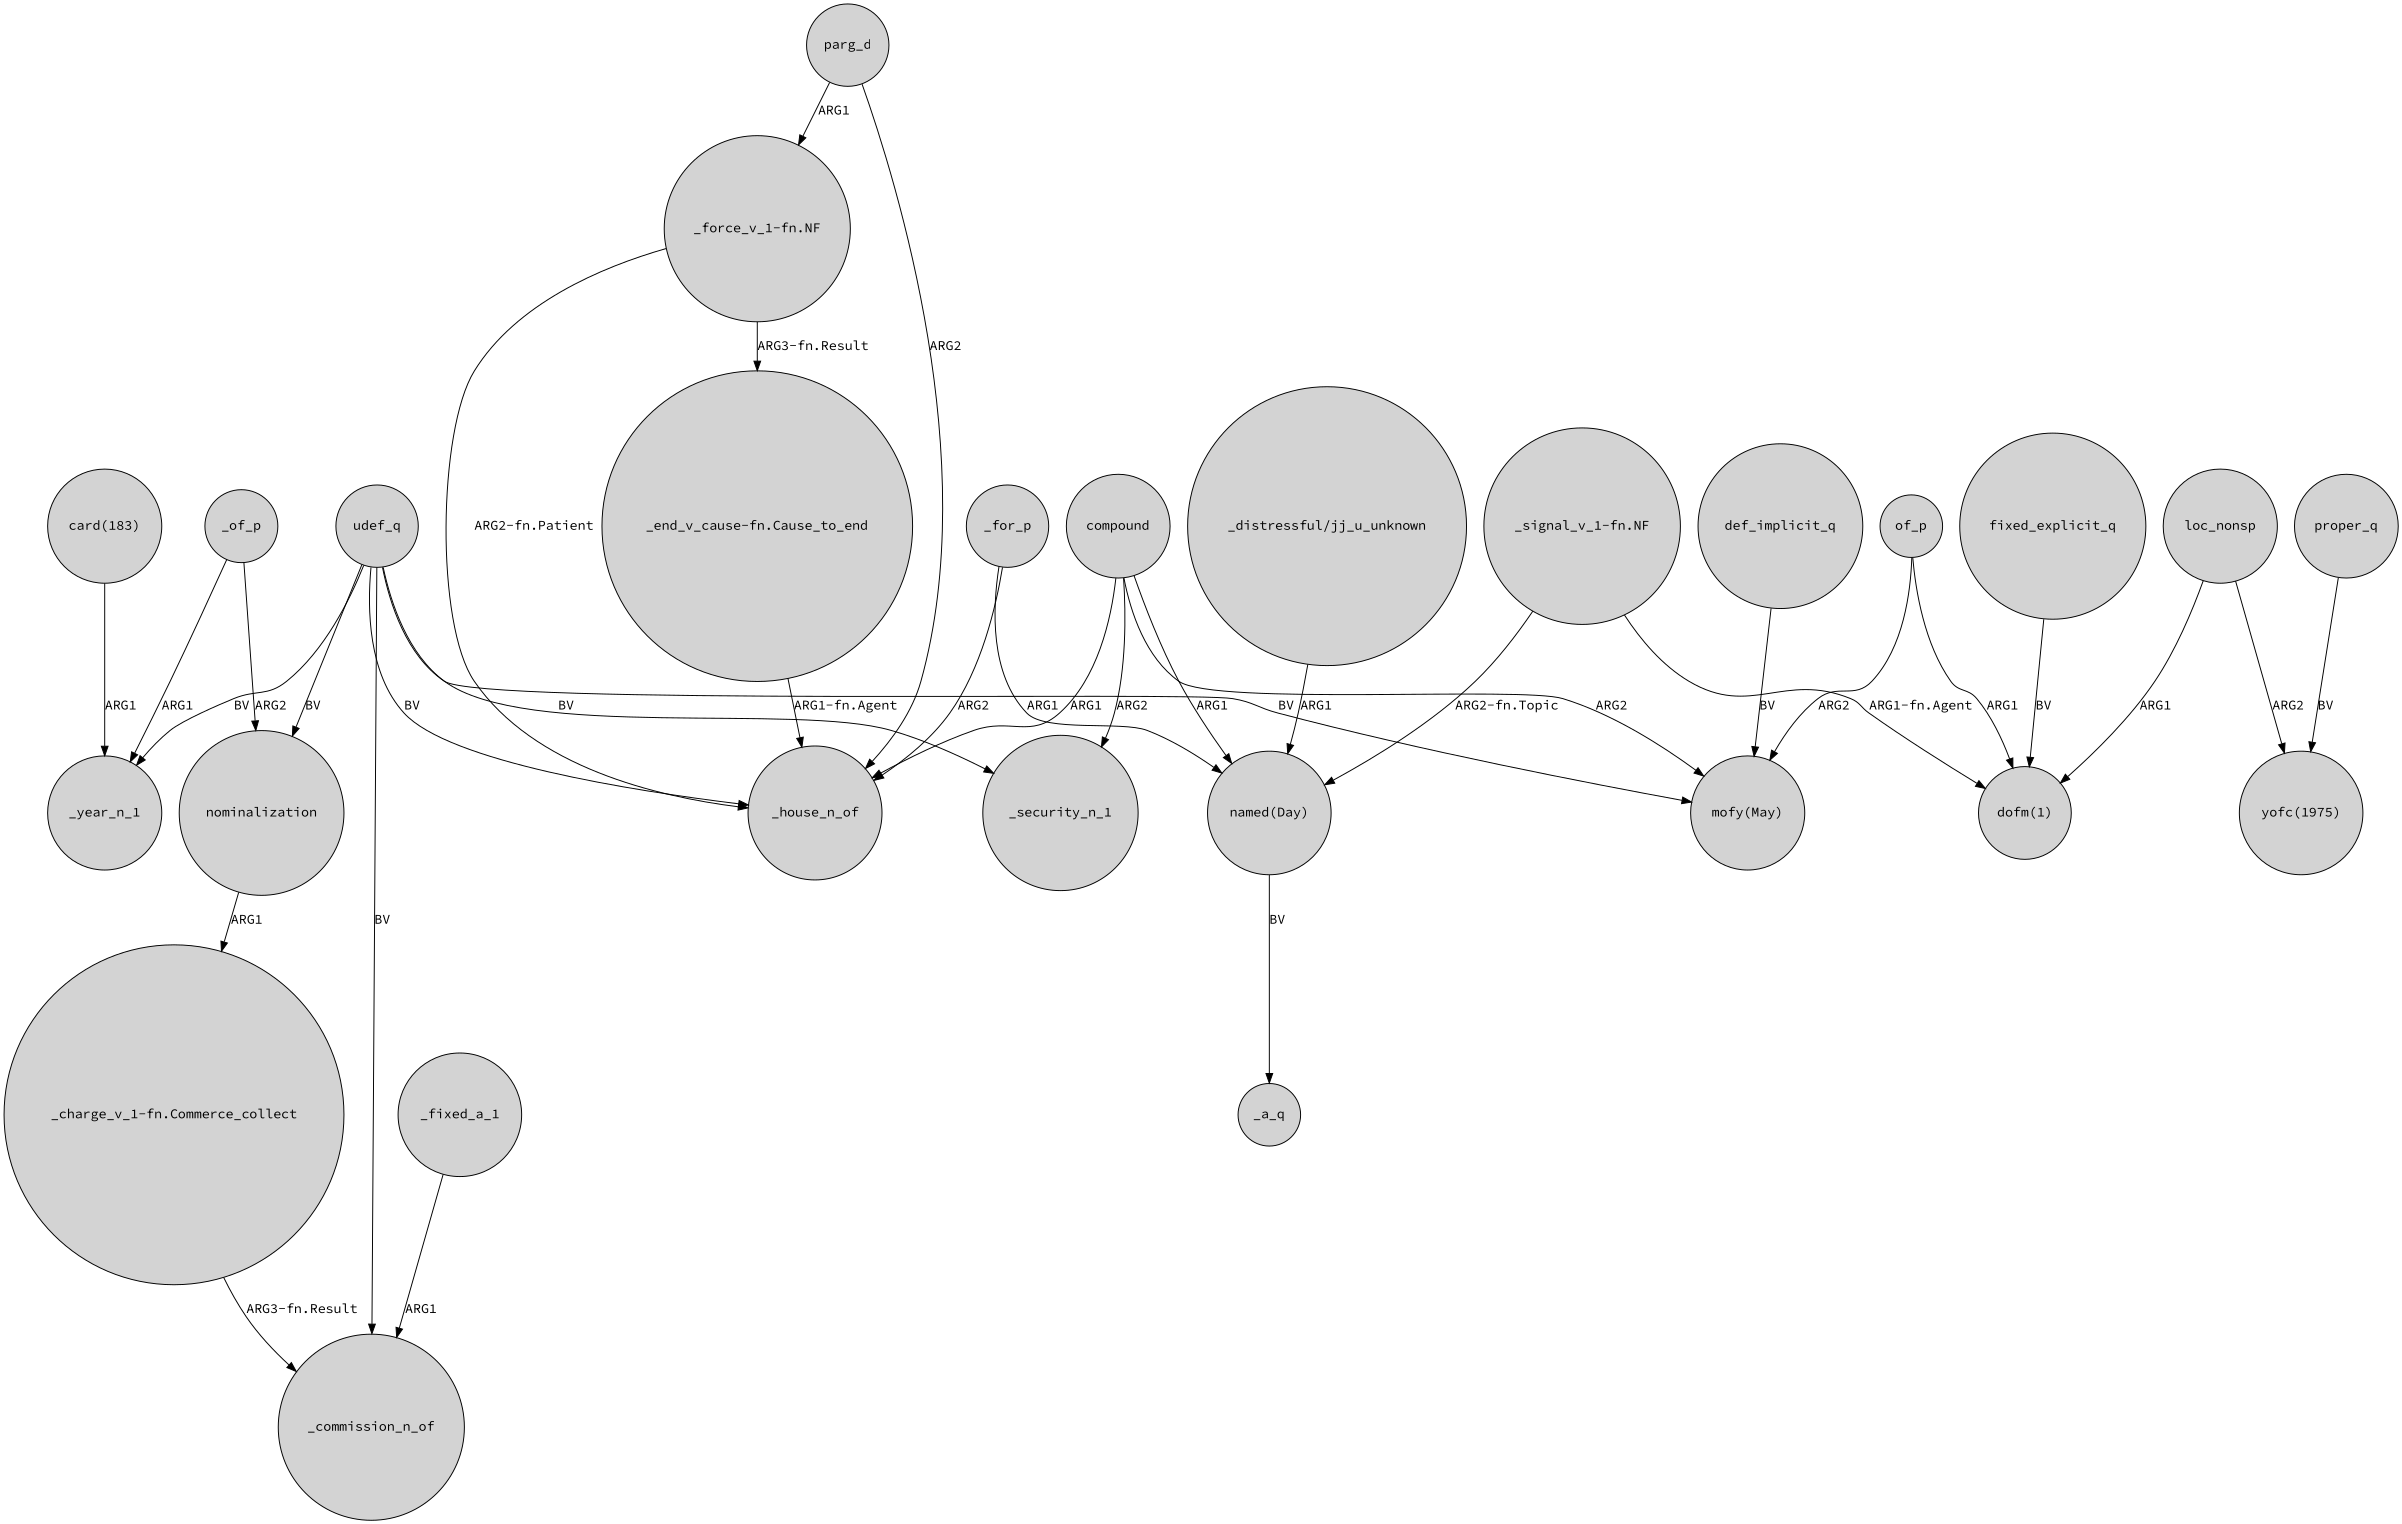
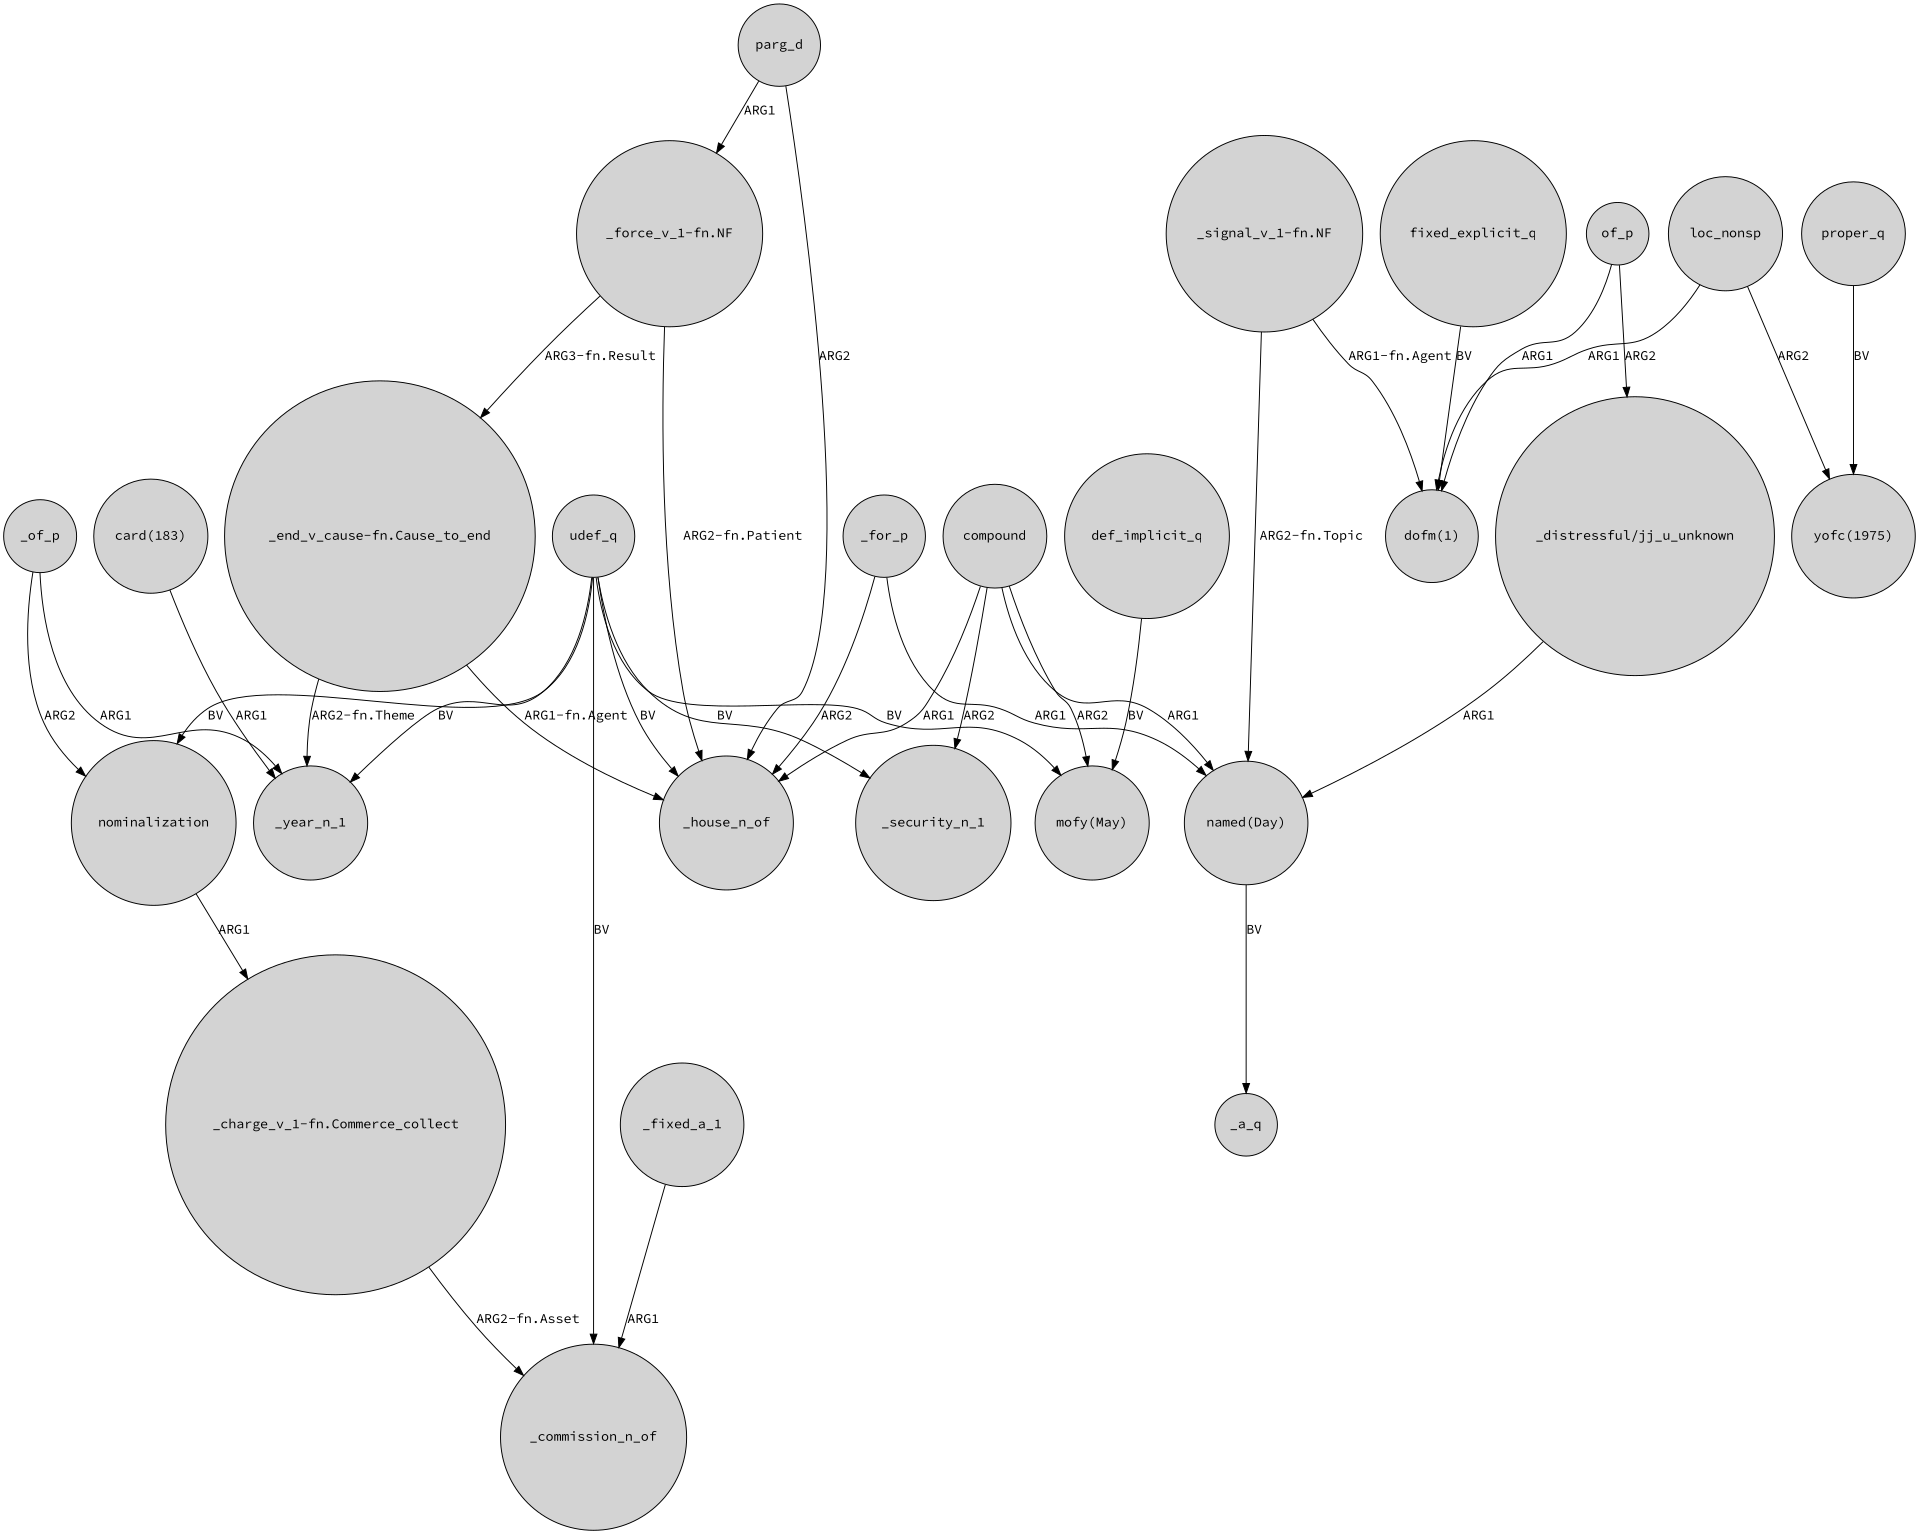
edge "of_p" -> "mofy(May)": now "of_p" -> "_distressful/jj_u_unknown"
edge "_end_v_cause-fn.Cause_to_end" -> "_year_n_1": added, label "ARG2-fn.Theme"
edge "_charge_v_1-fn.Commerce_collect" -> "_commission_n_of": label "ARG3-fn.Result" -> "ARG2-fn.Asset"
